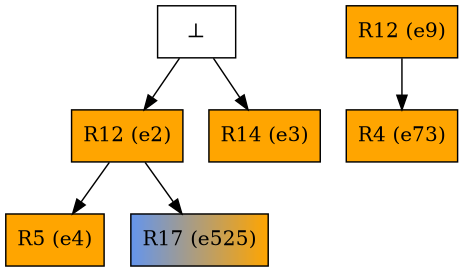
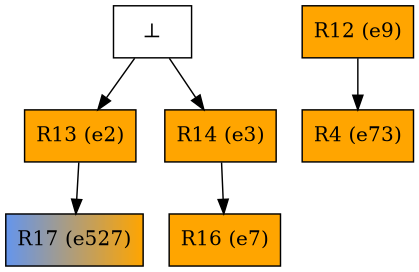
node "R12 (e2)": label "R12 (e2)" -> "R13 (e2)"
node "R5 (e4)": removed
node "R17 (e525)": label "R17 (e525)" -> "R17 (e527)"
node "R16 (e7)": added
